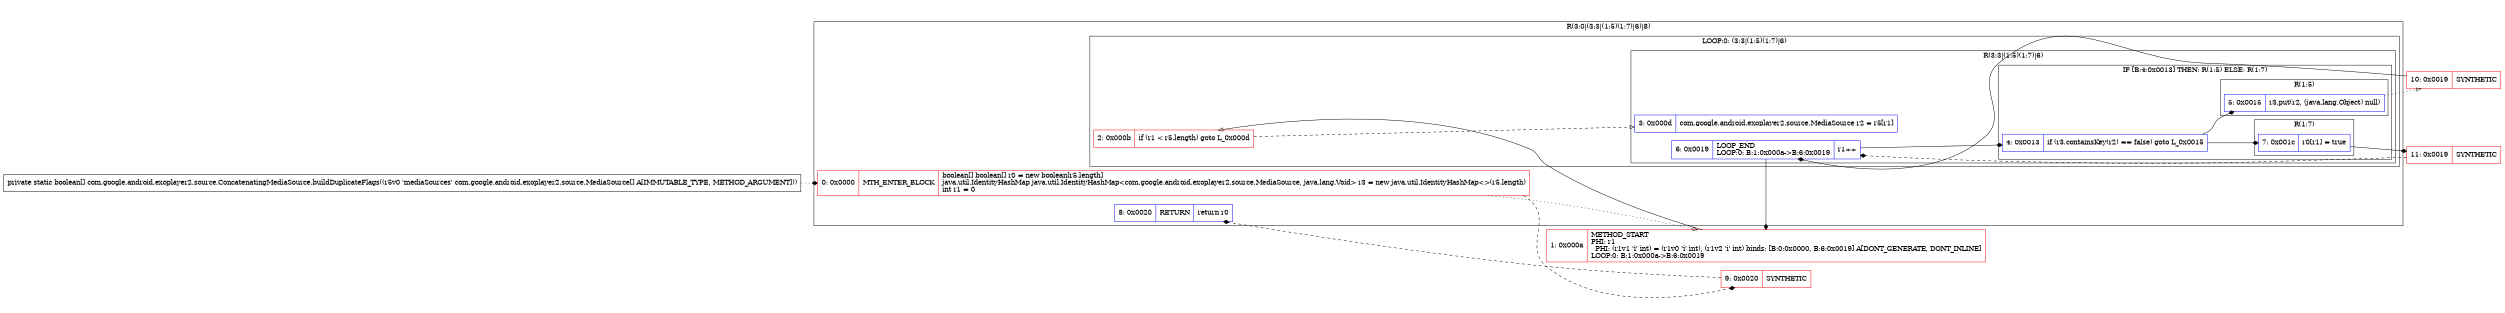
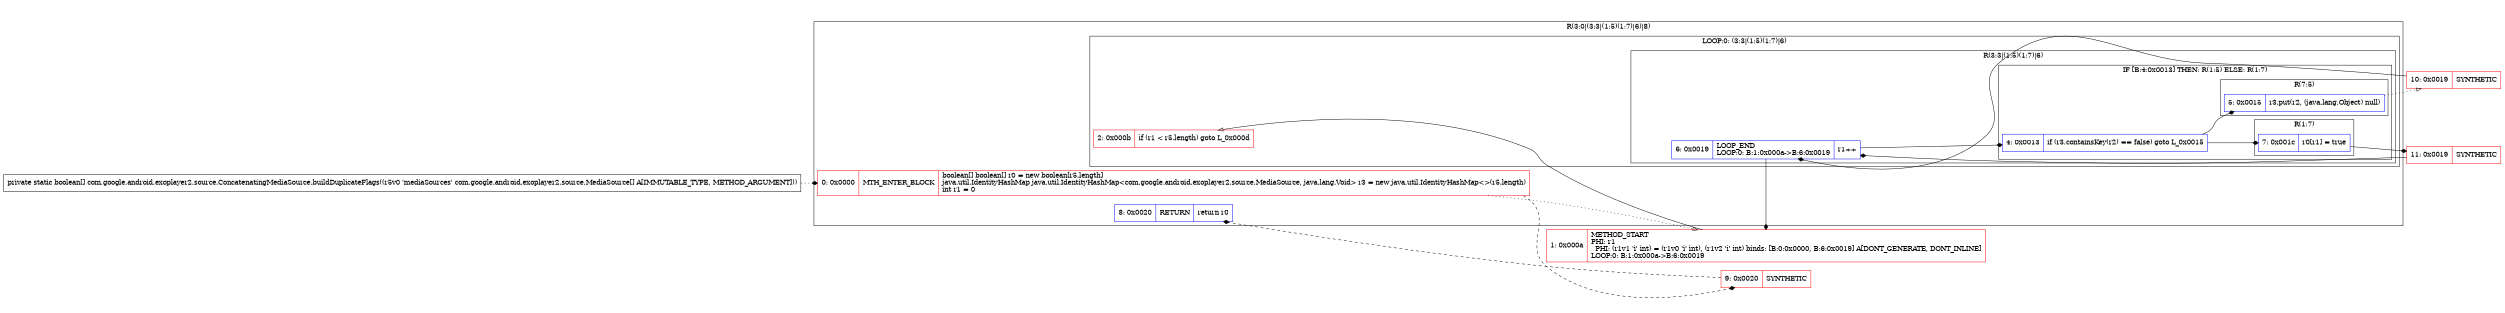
cluster "R(1:5)": label "R(1:5)" -> "R(7:5)"
node "3: 0x000d": removed
edge "11: 0x0019" -> "6: 0x0019": style dashed -> solid
